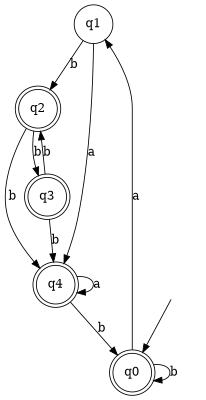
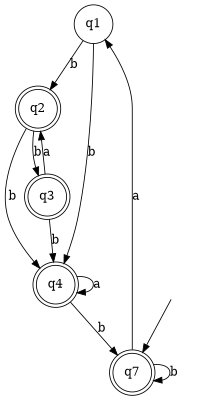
edge "q3" -> "q2": label "b" -> "a"
edge "q1" -> "q4": label "a" -> "b"
node "q0": label "q0" -> "q7"
